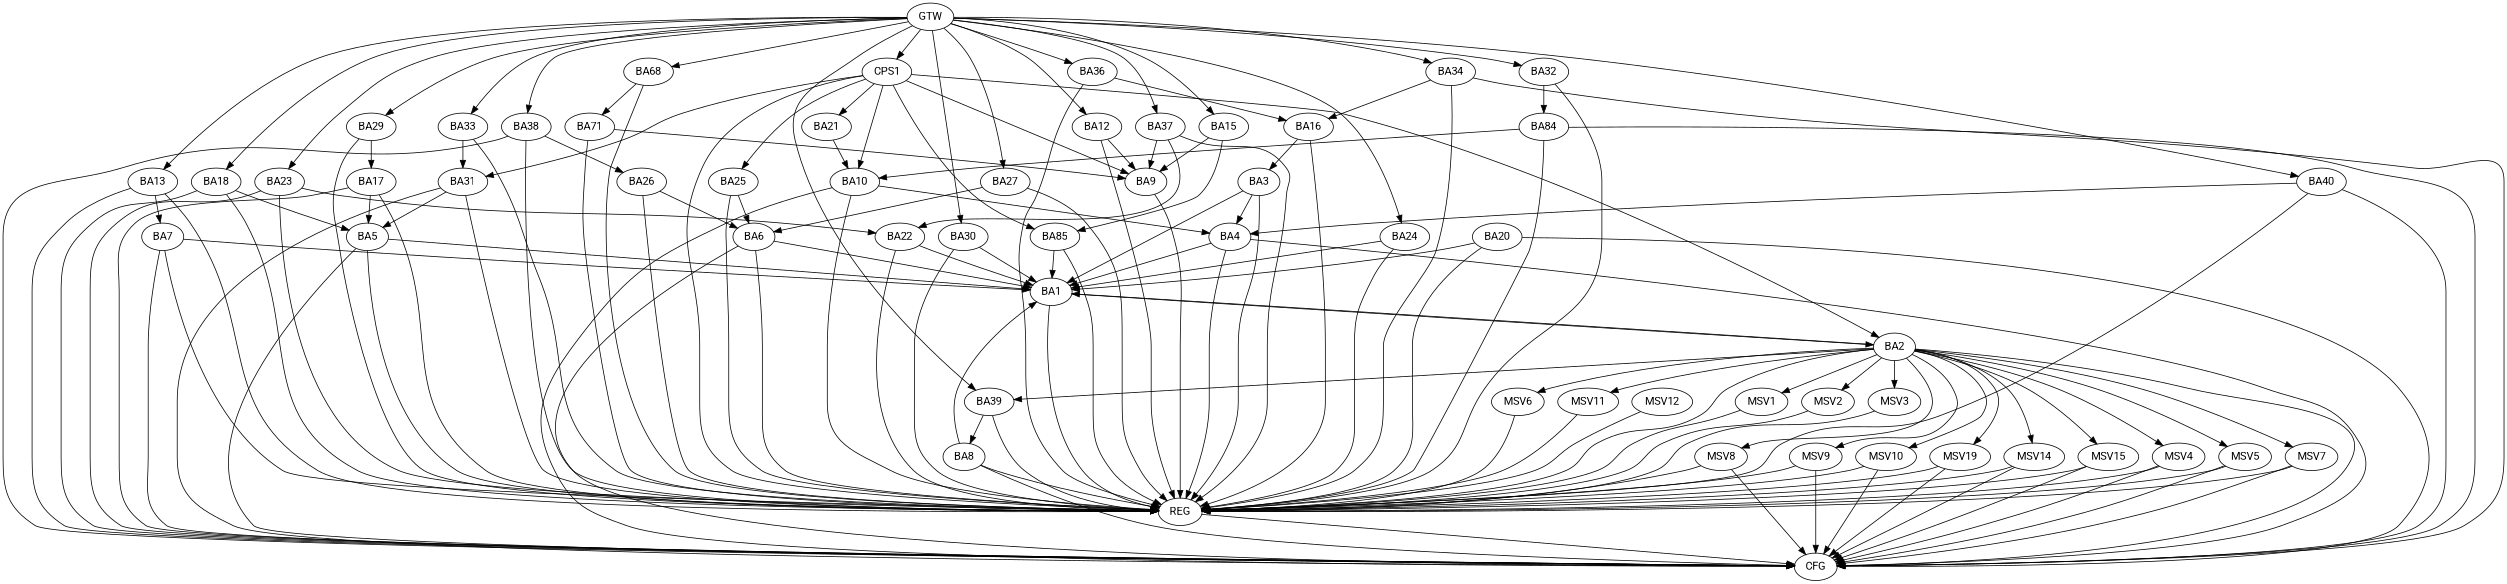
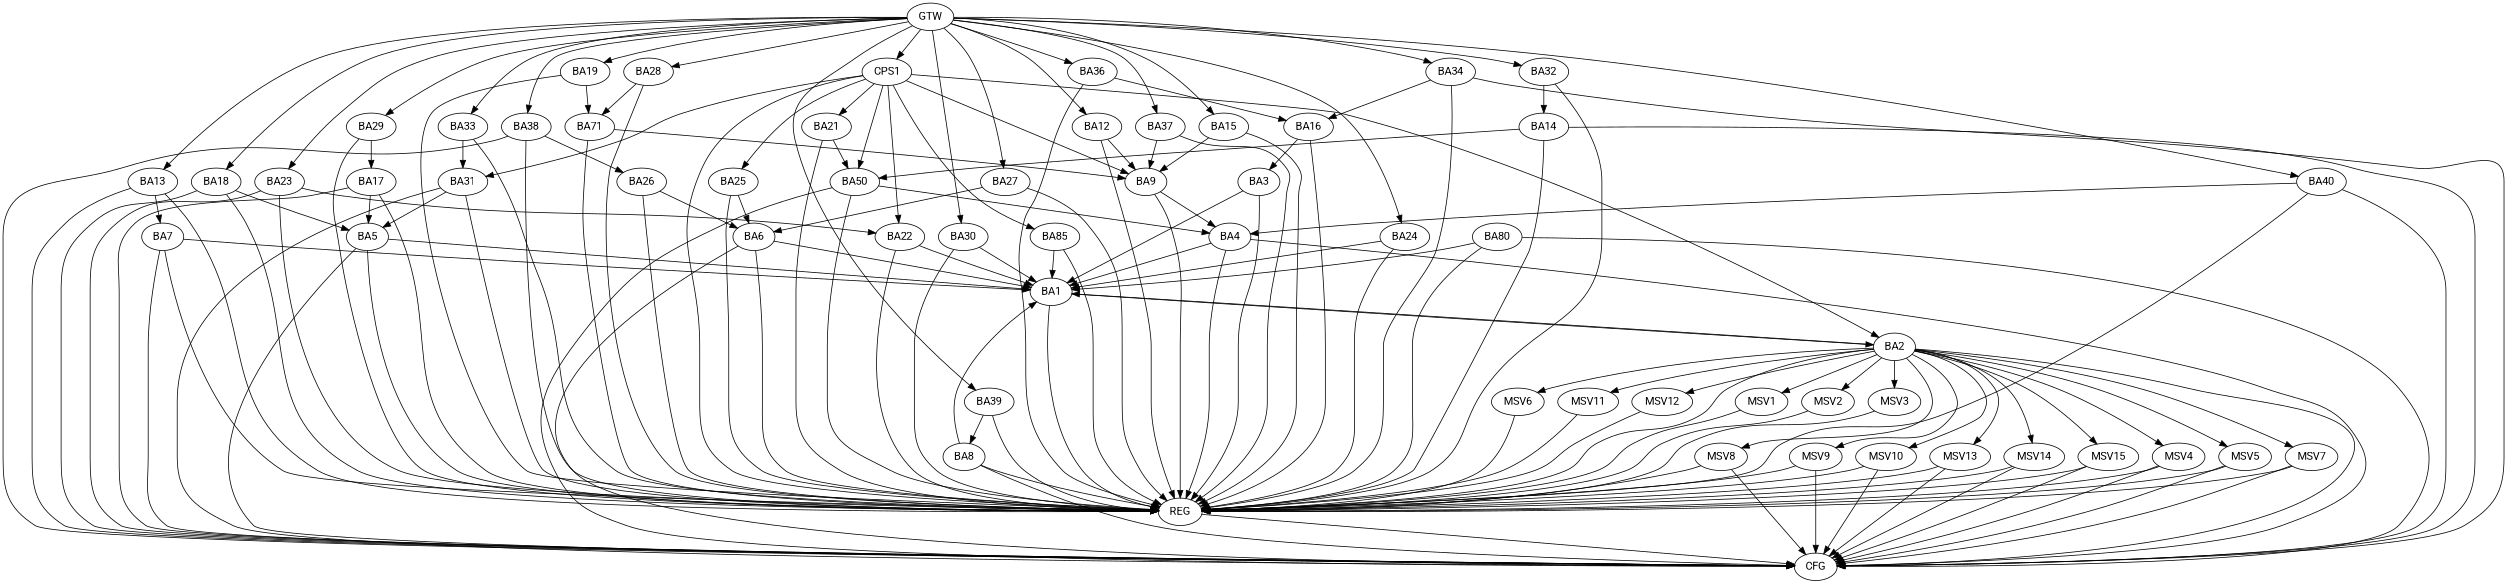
node "BA19": added
node "BA68": label "BA68" -> "BA28"
node "BA84": label "BA84" -> "BA14"
node "BA10": label "BA10" -> "BA50"
edge "BA15" -> "BA85": now "BA15" -> "REG"
edge "BA3" -> "BA4": now "BA9" -> "BA4"
edge "BA37" -> "BA22": now "CPS1" -> "BA22"
node "BA20": label "BA20" -> "BA80"
edge "BA2" -> "BA39": now "BA2" -> "MSV12"
node "MSV19": label "MSV19" -> "MSV13"
edge "BA21" -> "REG": added
